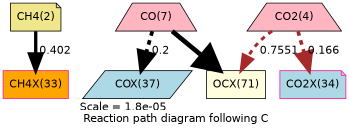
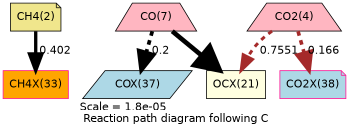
node "OCX(71)": label "OCX(71)" -> "OCX(21)"
node "CO2X(34)": label "CO2X(34)" -> "CO2X(38)"
